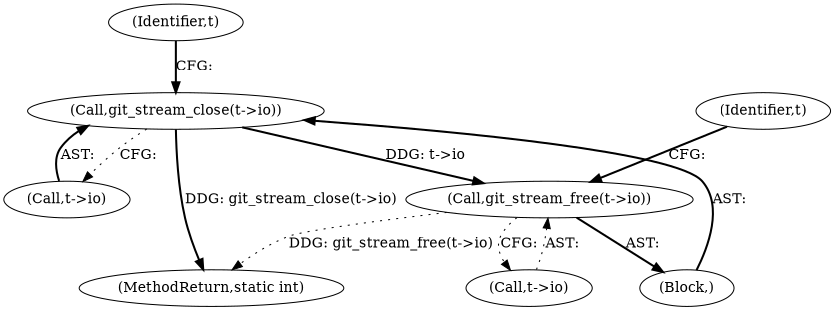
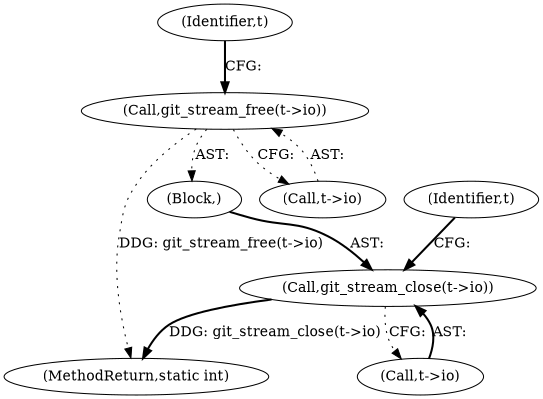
edge "(Call,git_stream_close(t->io))" -> "(Call,git_stream_free(t->io))": removed, label "DDG: t->io"
edge "(Call,git_stream_free(t->io))" -> "(Block,)": style bold -> dotted
